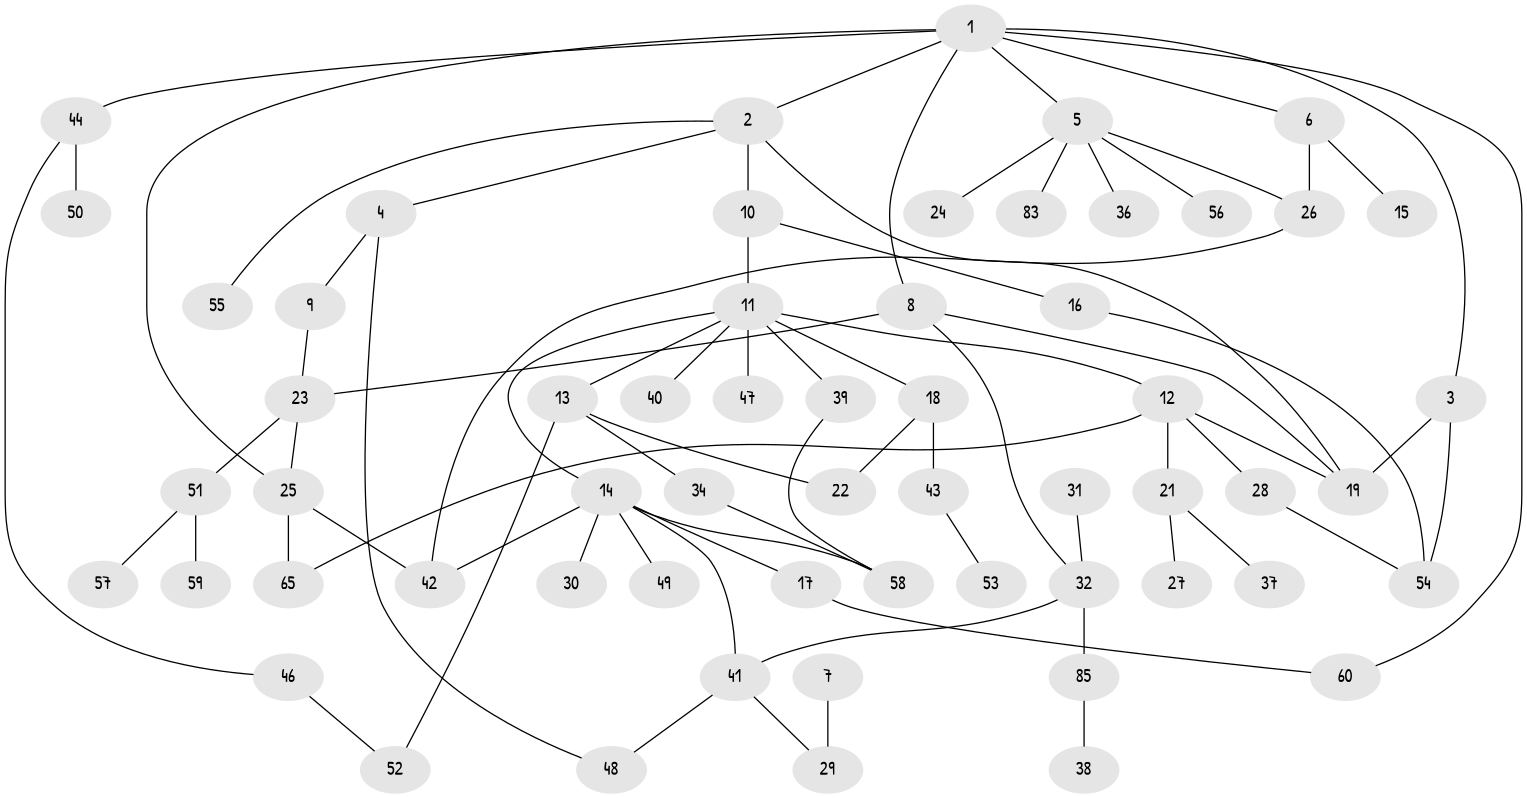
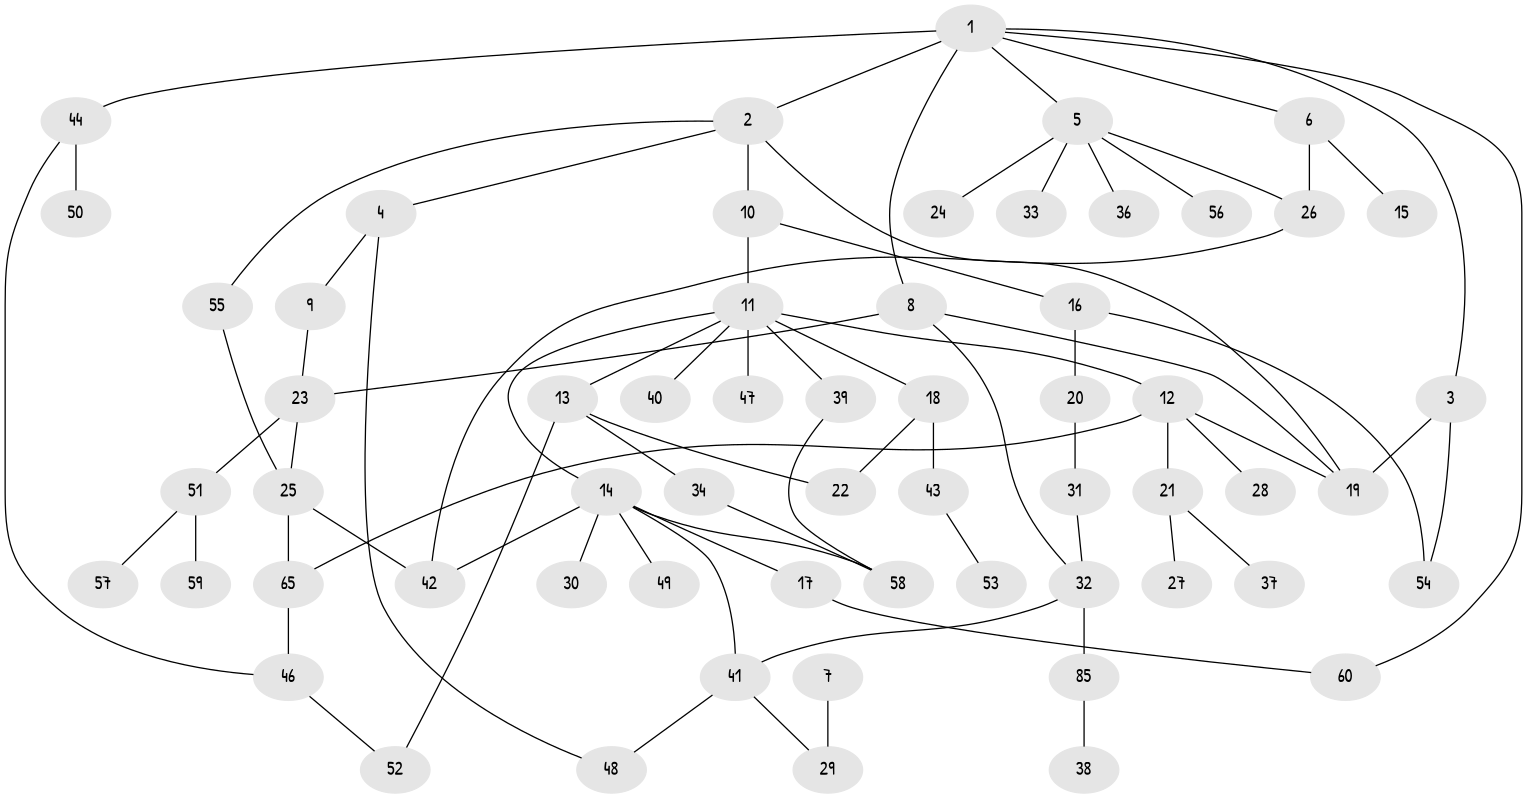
edge "1" -- "25": now "55" -- "25"
node "83": label "83" -> "33"
node "20": added
edge "28" -- "54": removed
edge "65" -- "46": added
